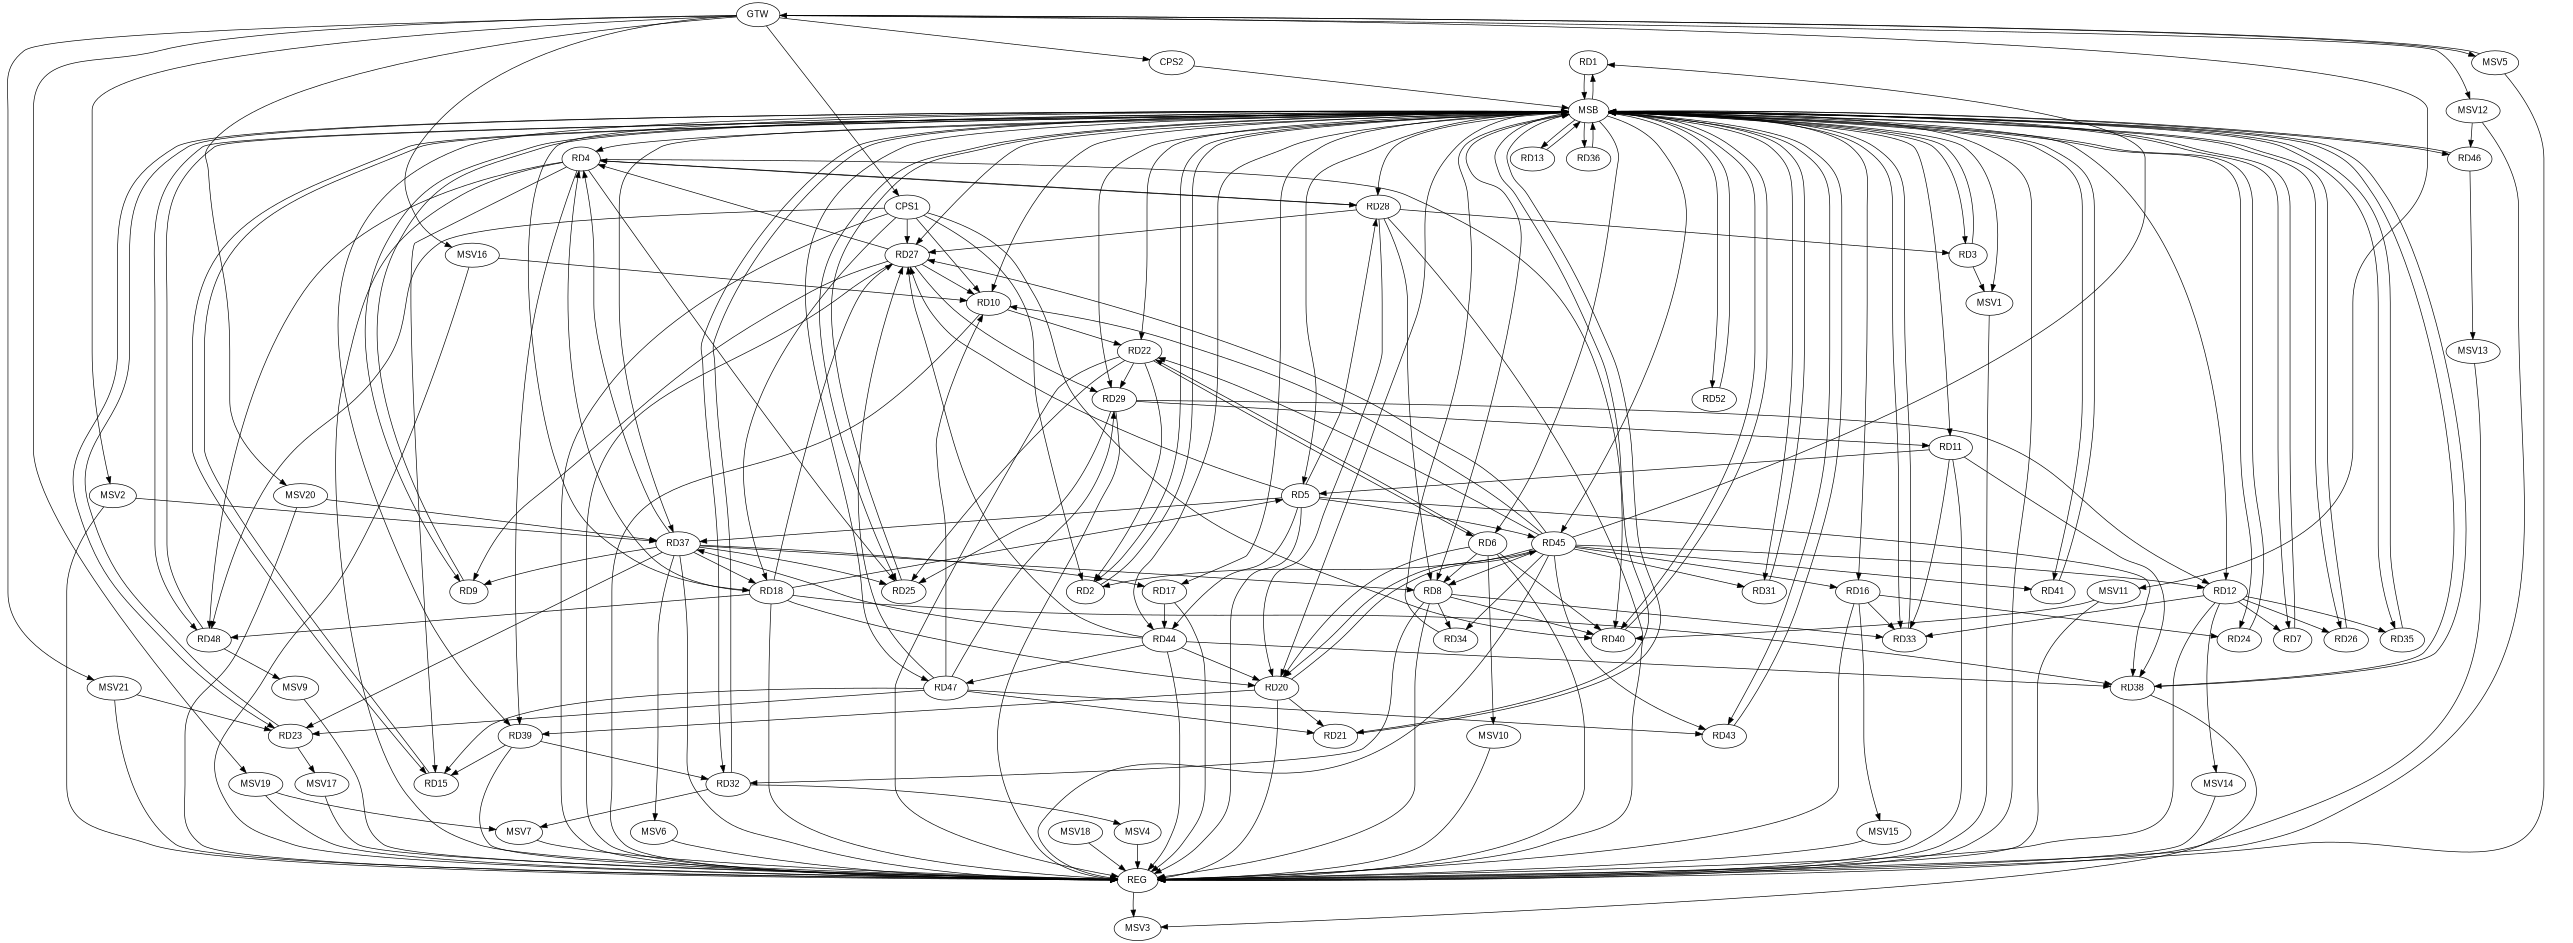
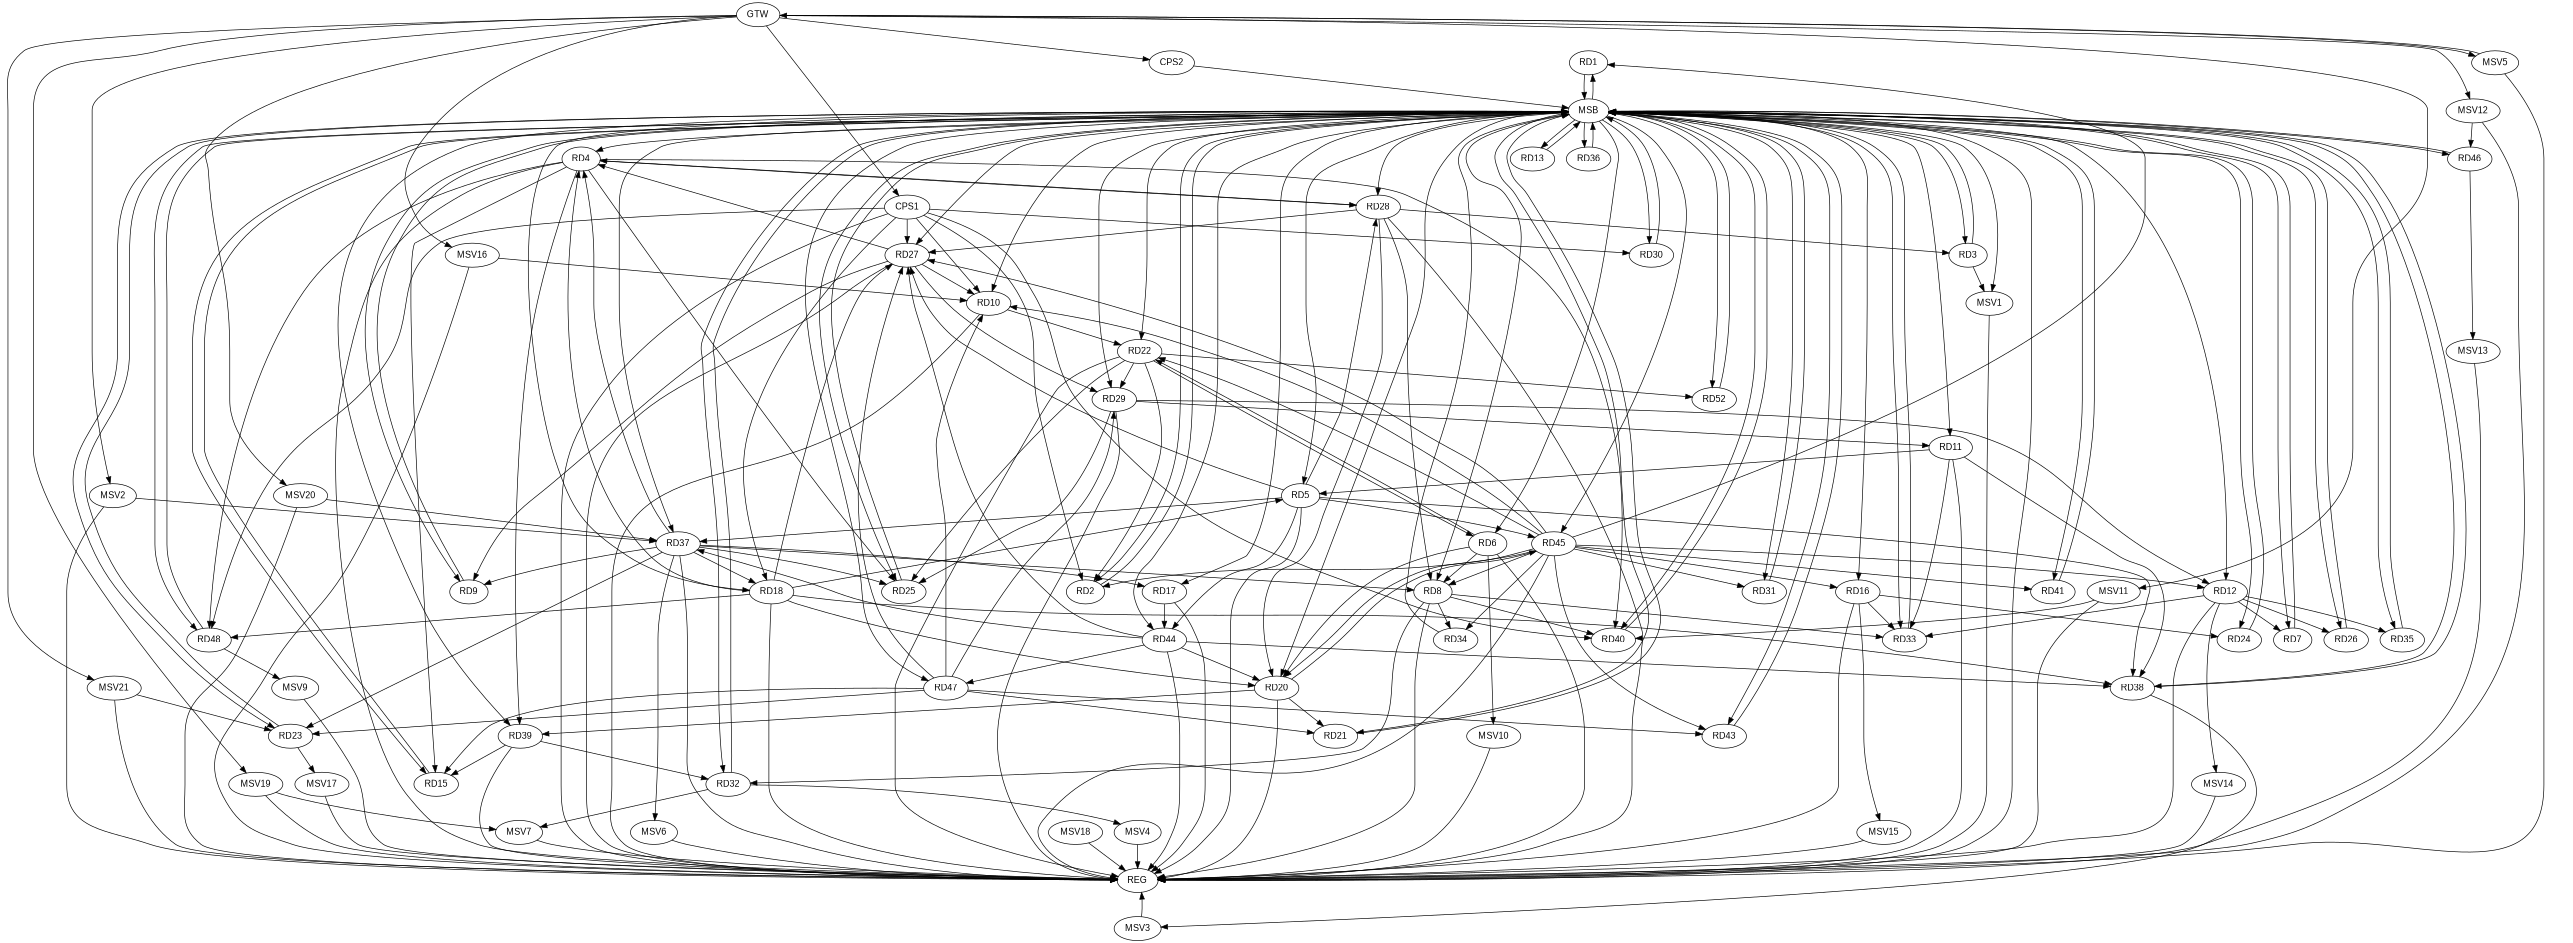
node "RD30": added
edge "RD22" -> "RD52": added
edge "RD6" -> "RD40": removed
edge "REG" -> "MSV3": reversed
